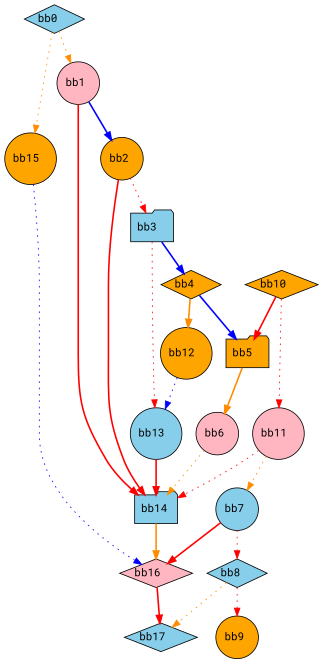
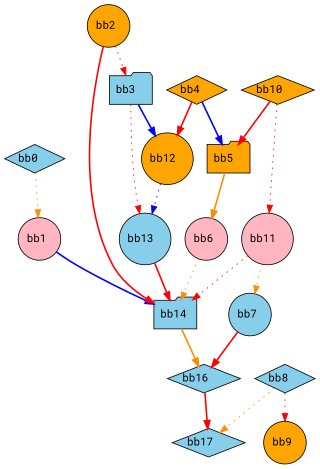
edge "bb1" -> "bb2": removed
node "bb15": removed
edge "bb3" -> "bb4": now "bb3" -> "bb12"
edge "bb1" -> "bb14": color red -> blue
edge "bb4" -> "bb12": color darkorange -> red
edge "bb7" -> "bb8": removed
node "bb16": fillcolor lightpink -> skyblue
